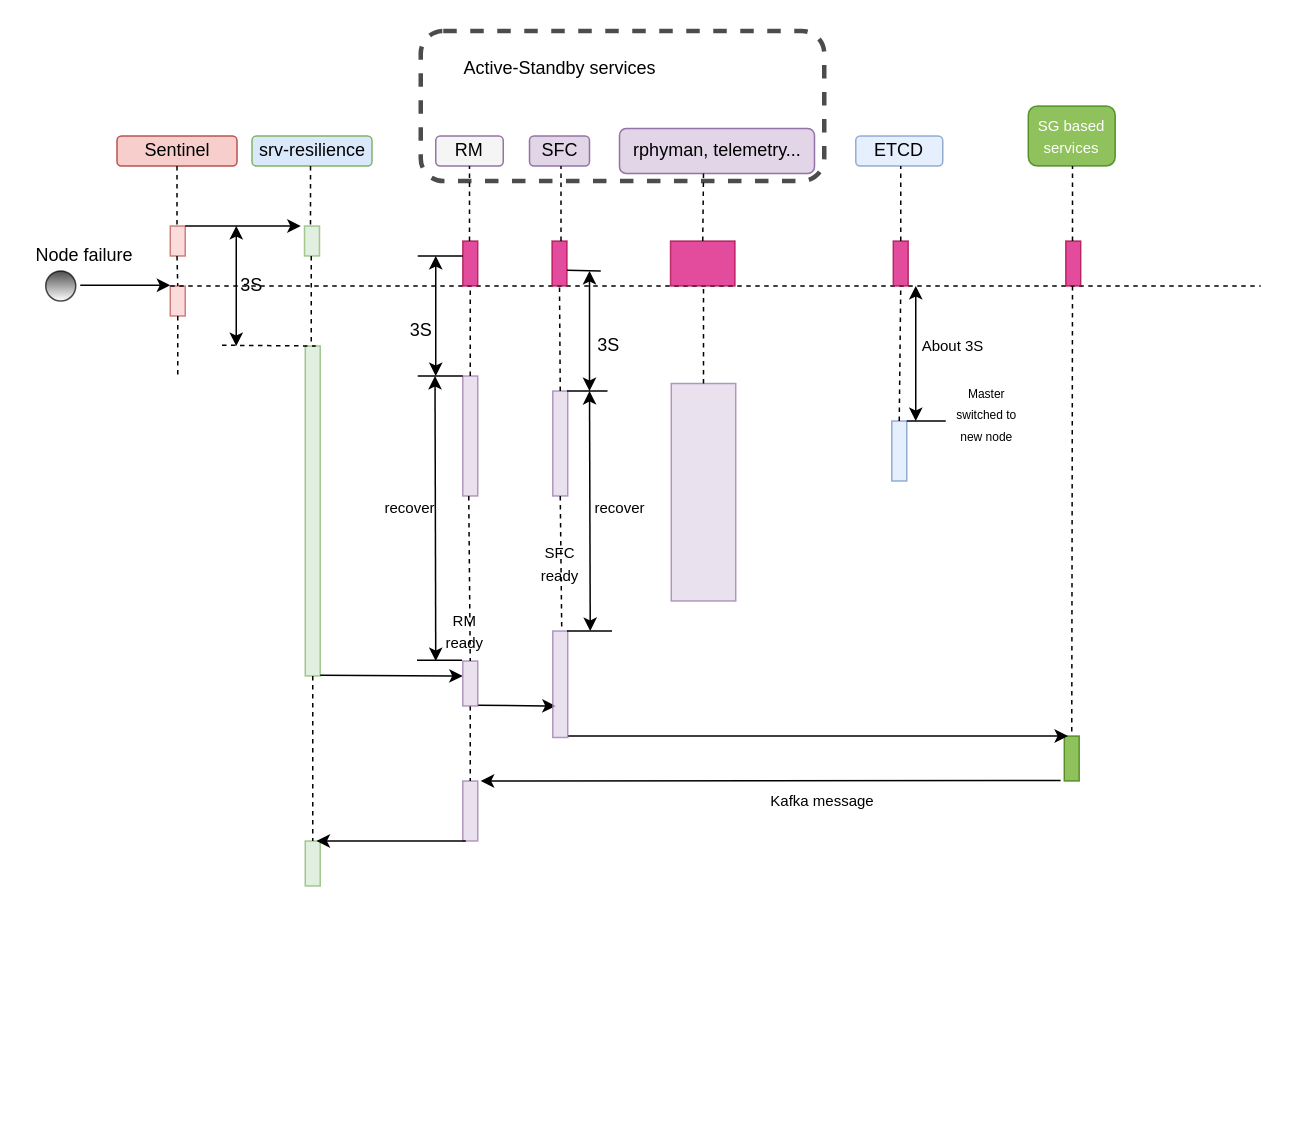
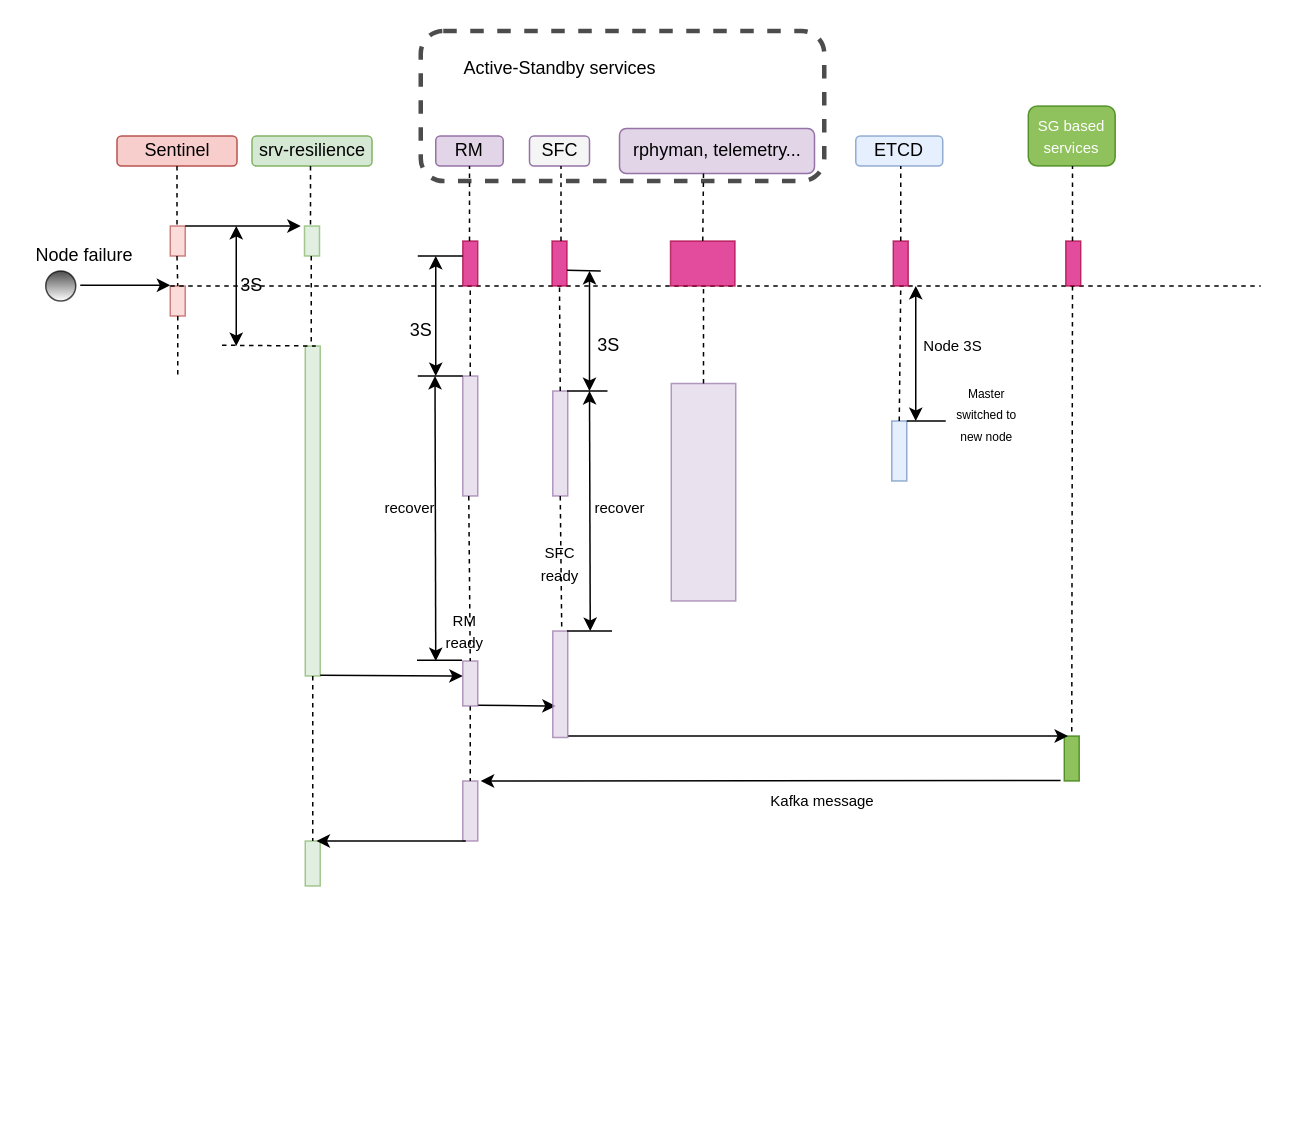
node "srv-resilience": fillcolor #dae8fc -> #d5e8d4
node "RM": fillcolor #f5f5f5 -> #e1d5e7
node "SFC": fillcolor #e1d5e7 -> #f5f5f5
node "About 3S": label "About 3S" -> "Node 3S"
